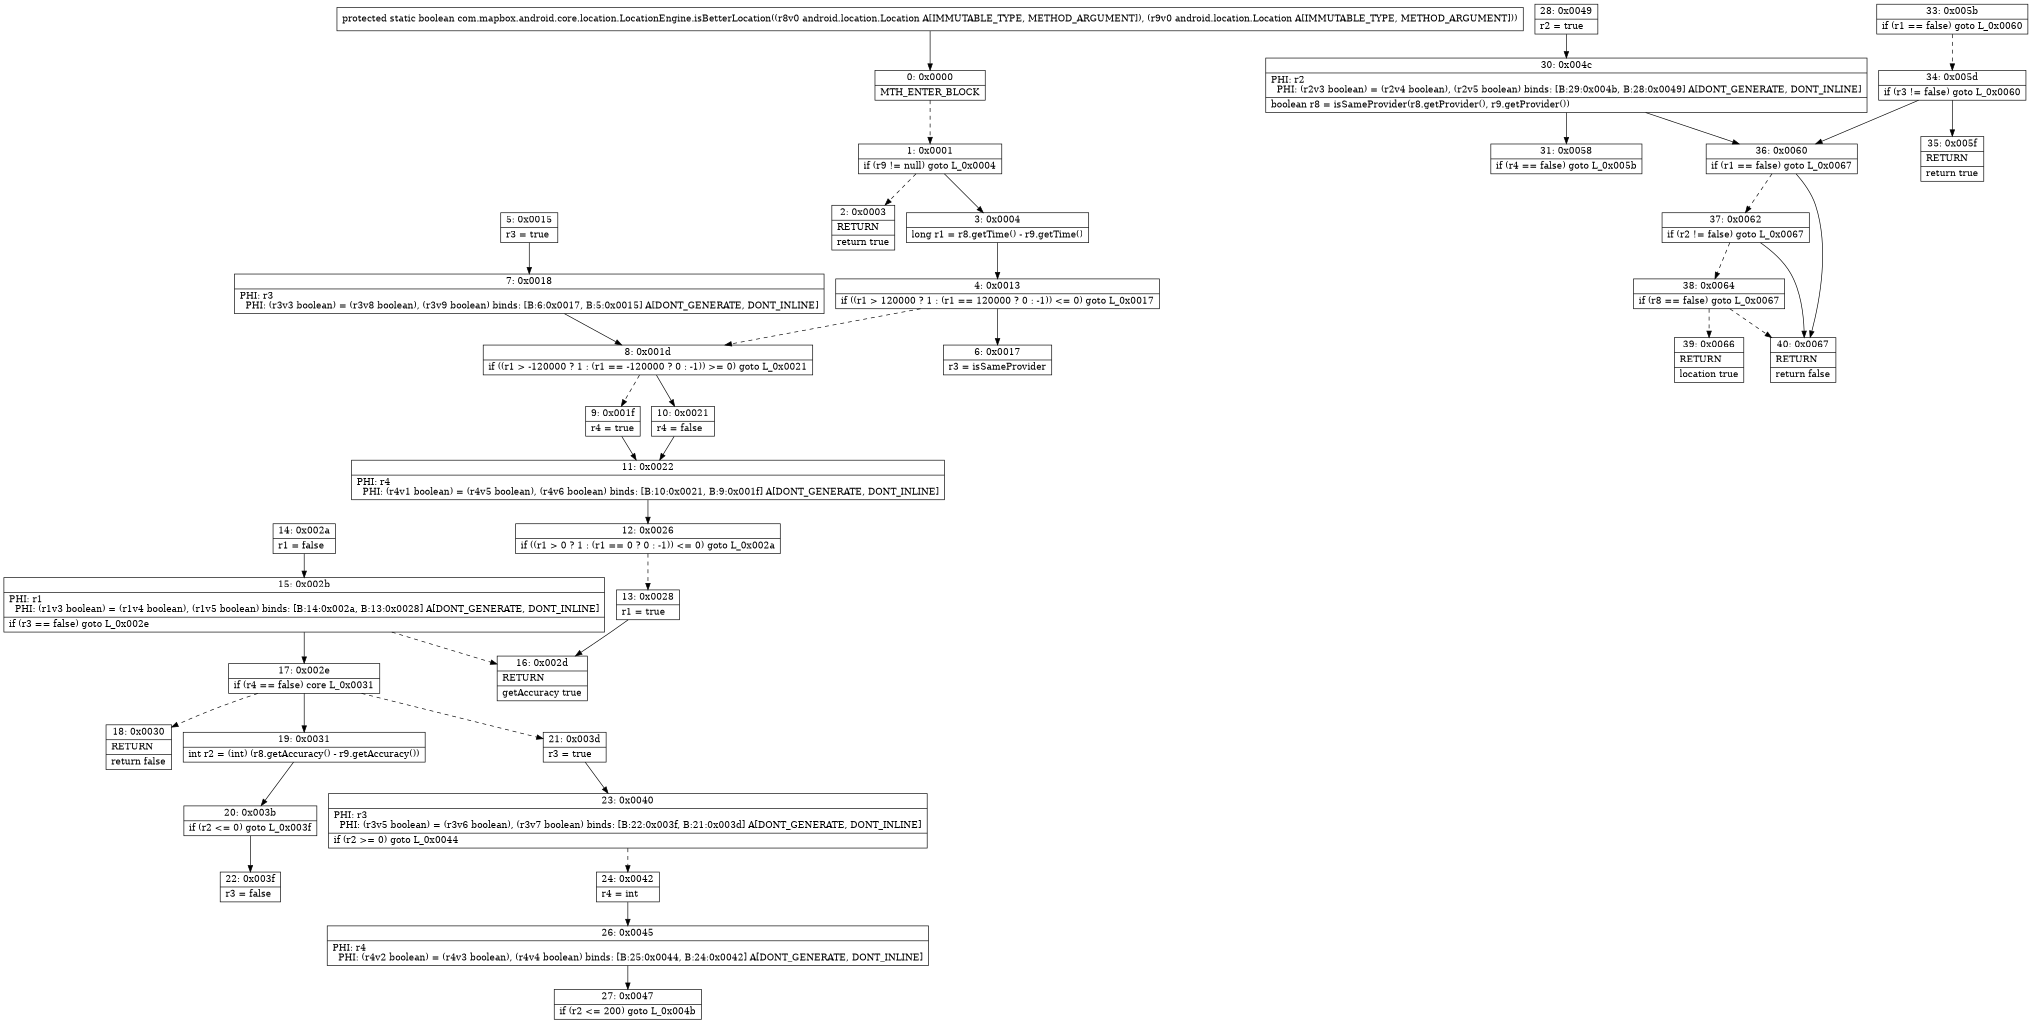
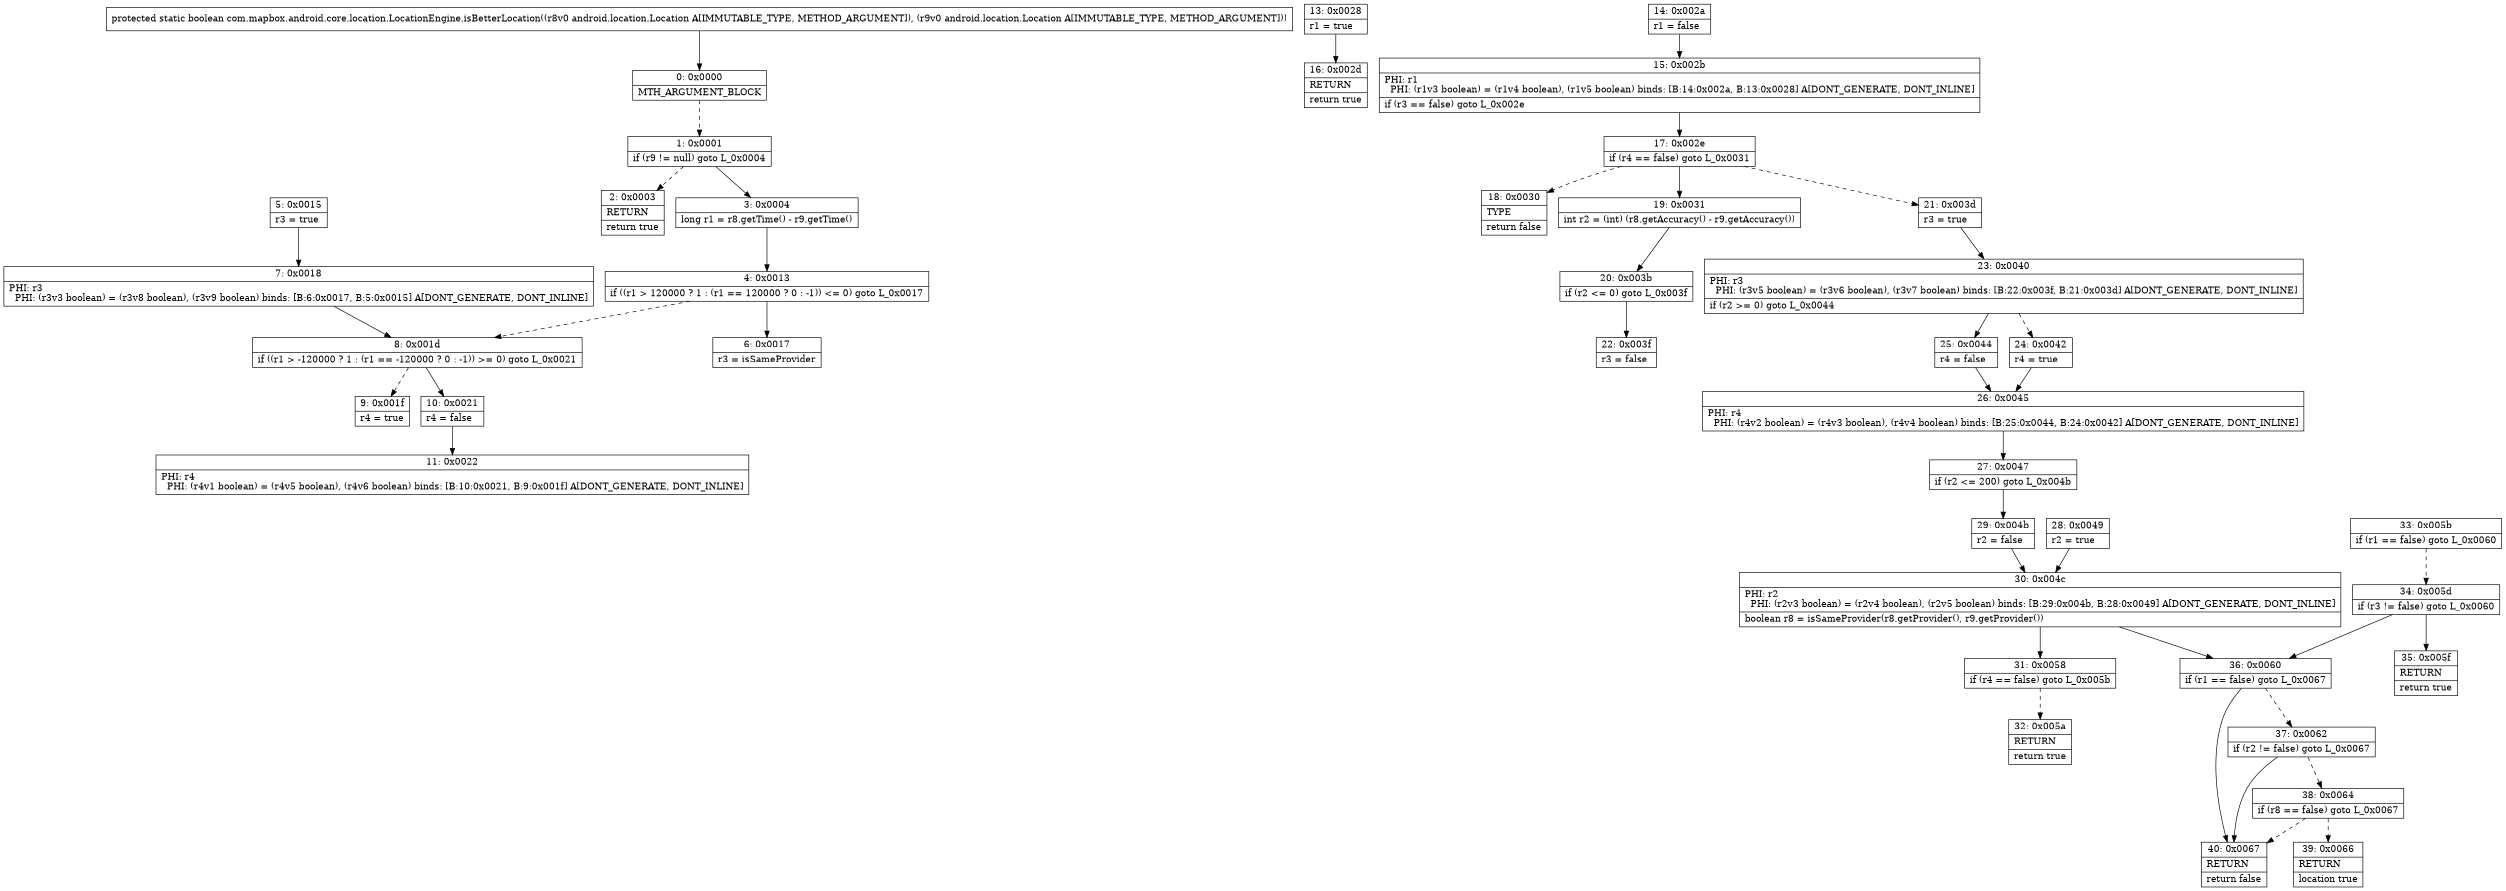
node "0: 0x0000": text "MTH_ENTER_BLOCK" -> "MTH_ARGUMENT_BLOCK"
node "25: 0x0044": added
edge "9: 0x001f" -> "11: 0x0022": removed
node "29: 0x004b": added
node "12: 0x0026": removed
edge "15: 0x002b" -> "16: 0x002d": removed
node "17: 0x002e": text "if (r4 == false) core L_0x0031" -> "if (r4 == false) goto L_0x0031"
node "16: 0x002d": text "getAccuracy true" -> "return true"
node "32: 0x005a": added
node "18: 0x0030": text "RETURN" -> "TYPE"
node "24: 0x0042": text "r4 = int" -> "r4 = true"
